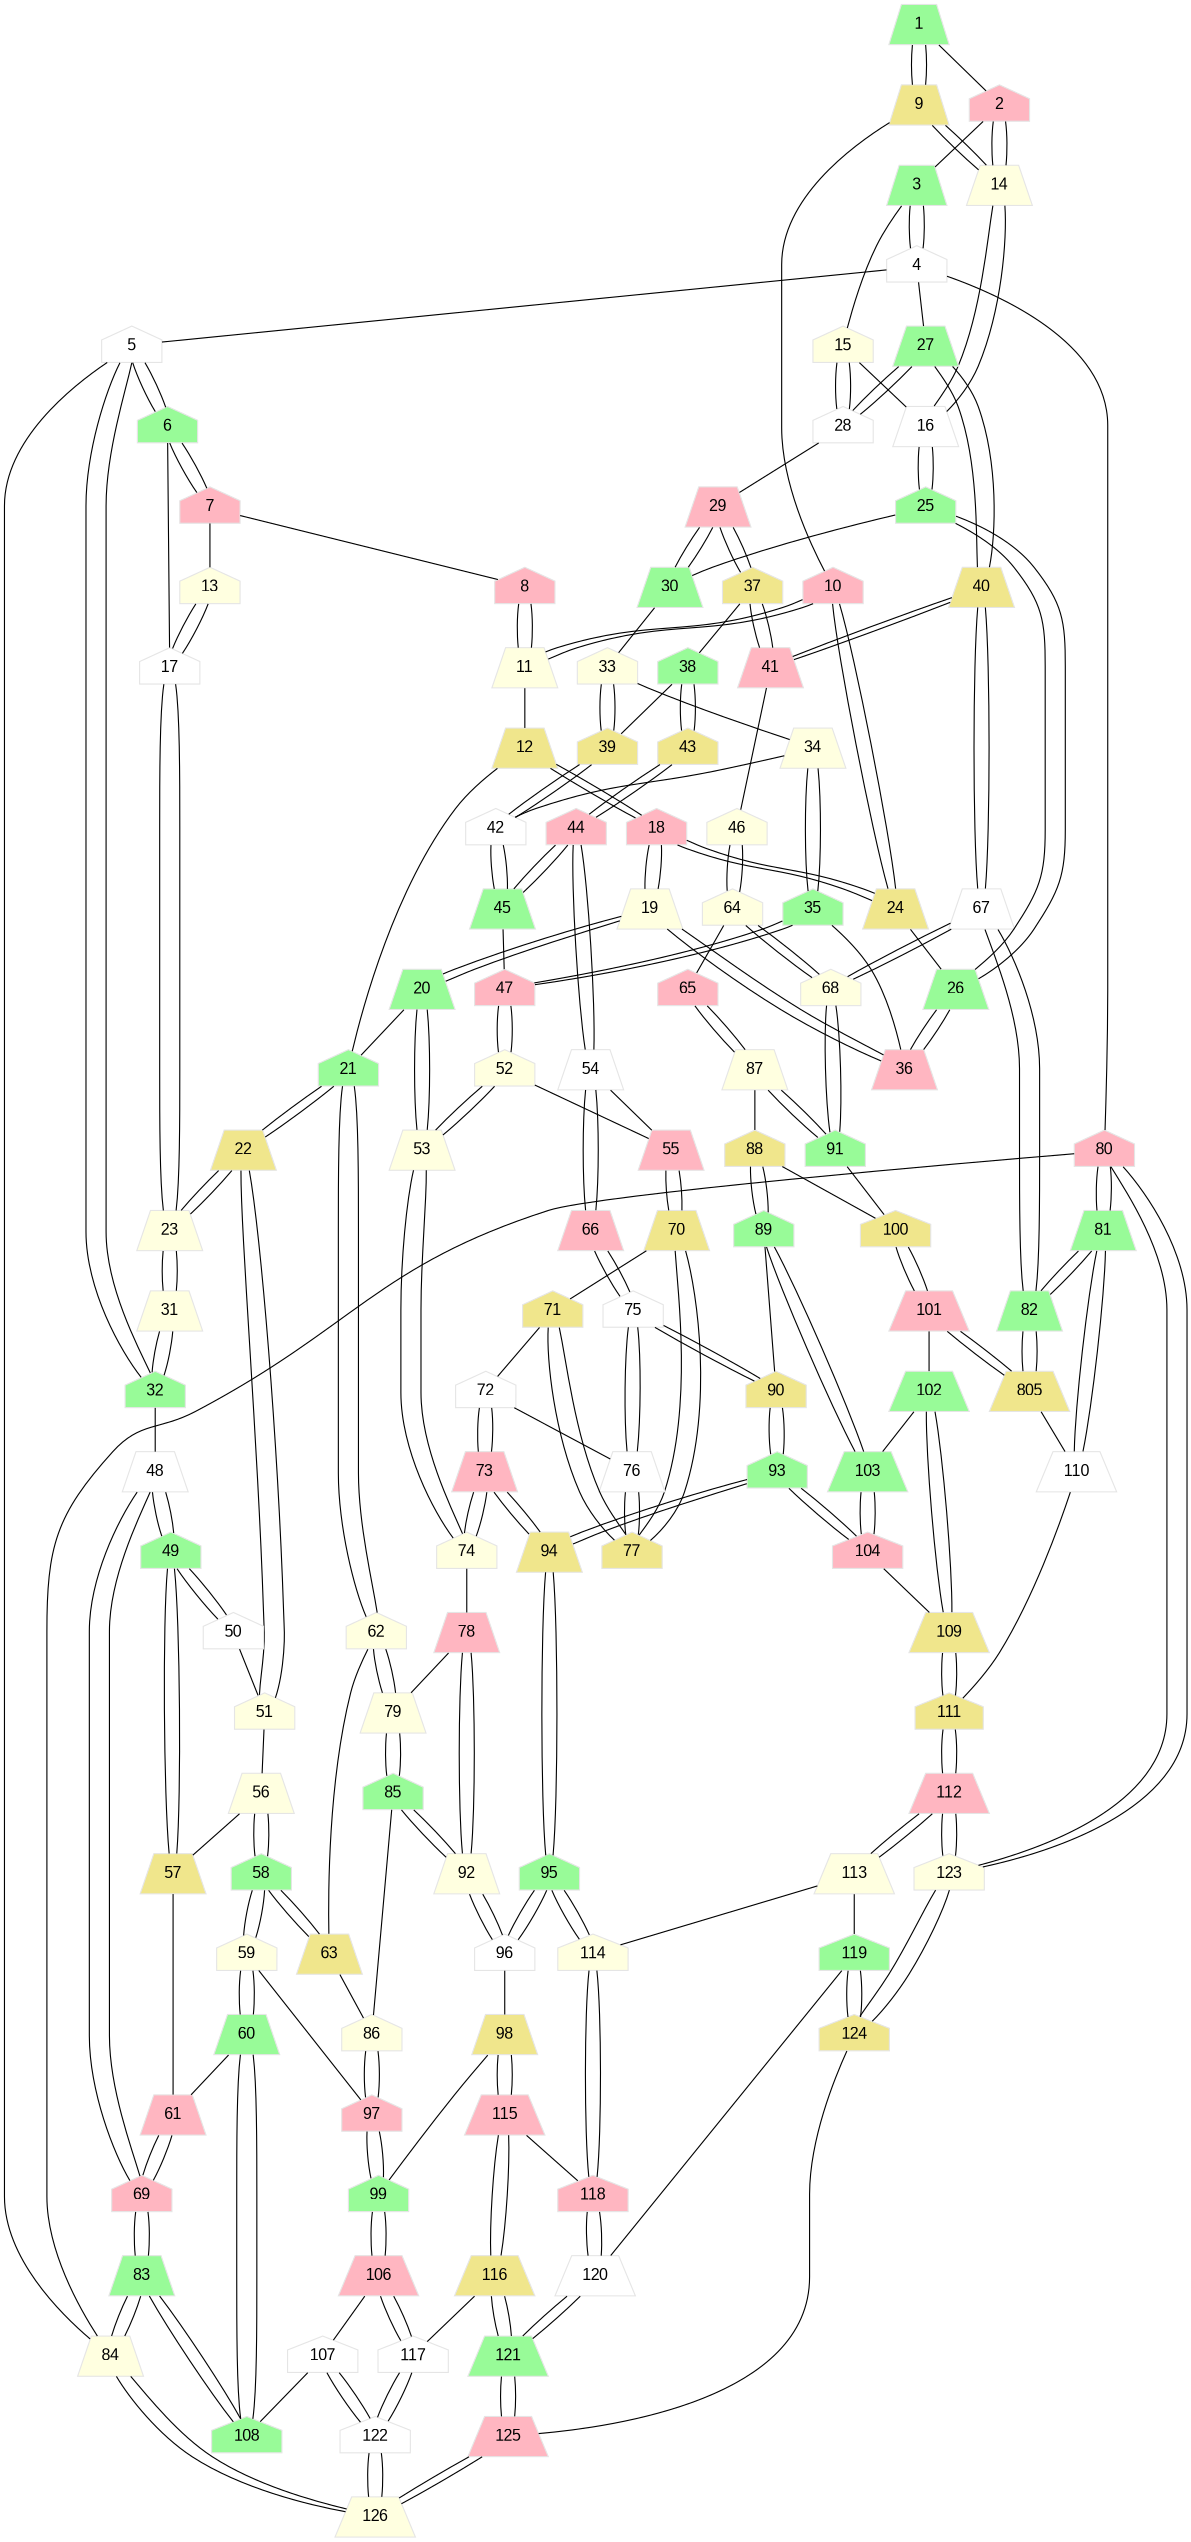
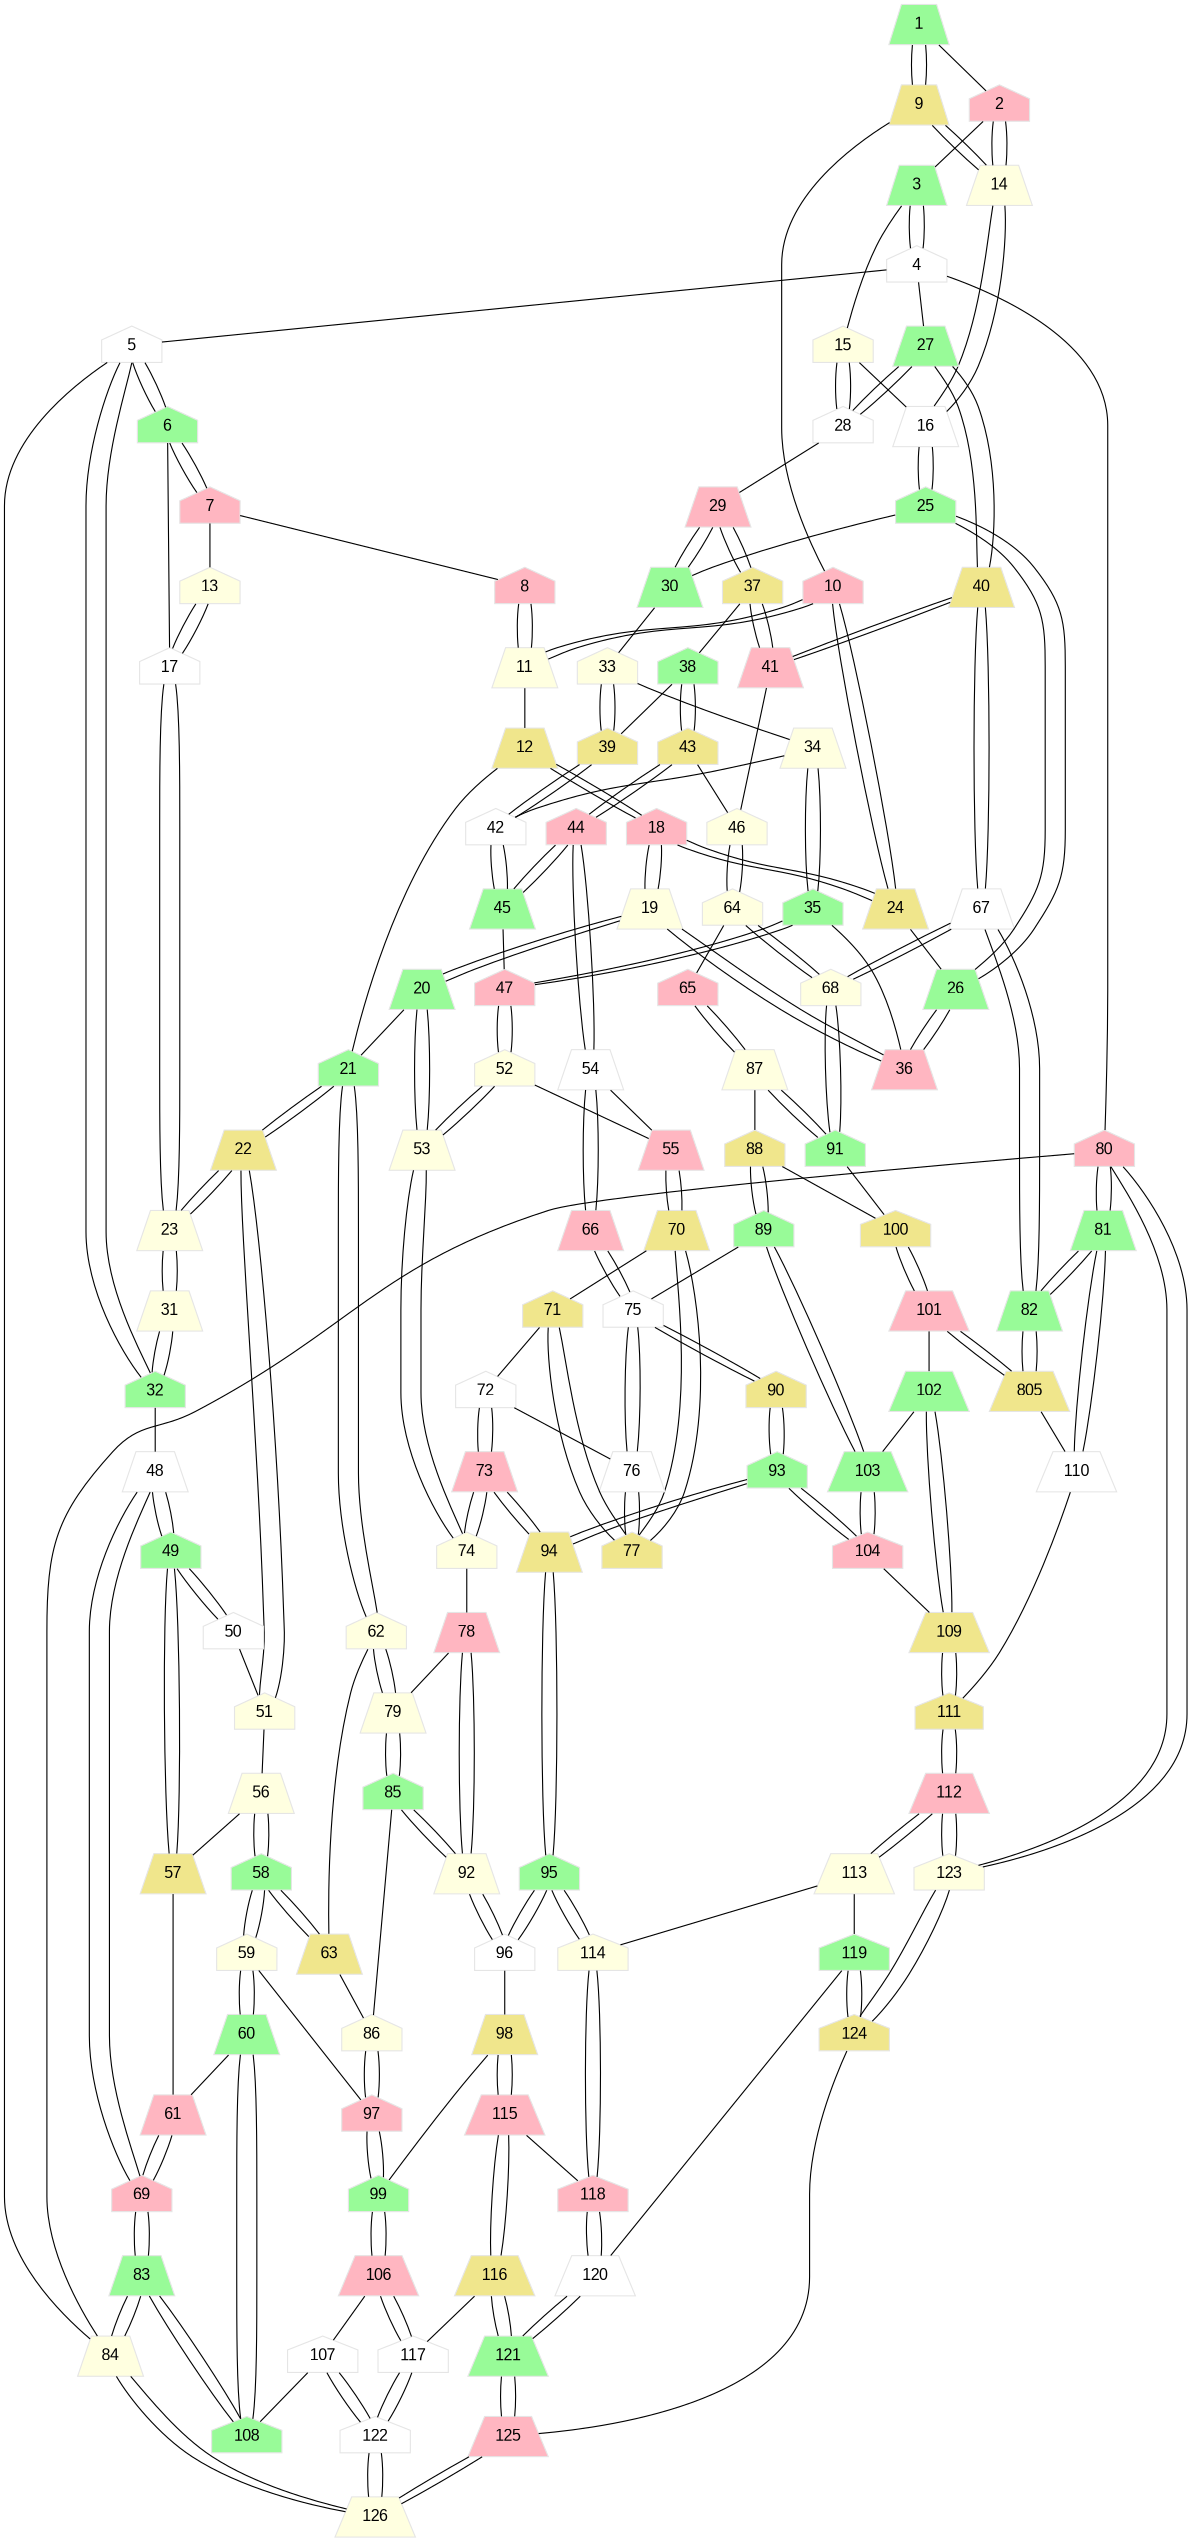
edge "43" -- "46": added
edge "89" -- "90": now "89" -- "75"
